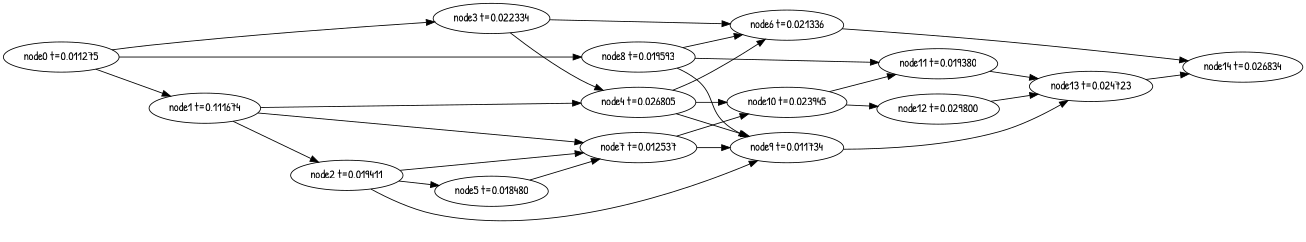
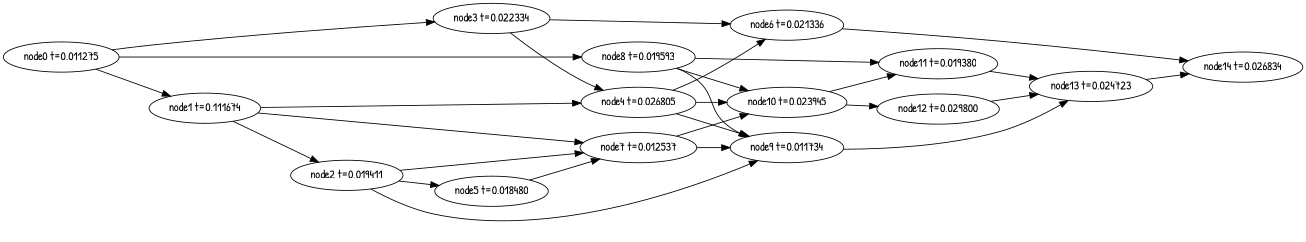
edge "node8 t=0.019593" -> "node6 t=0.021336": now "node8 t=0.019593" -> "node10 t=0.023945"
